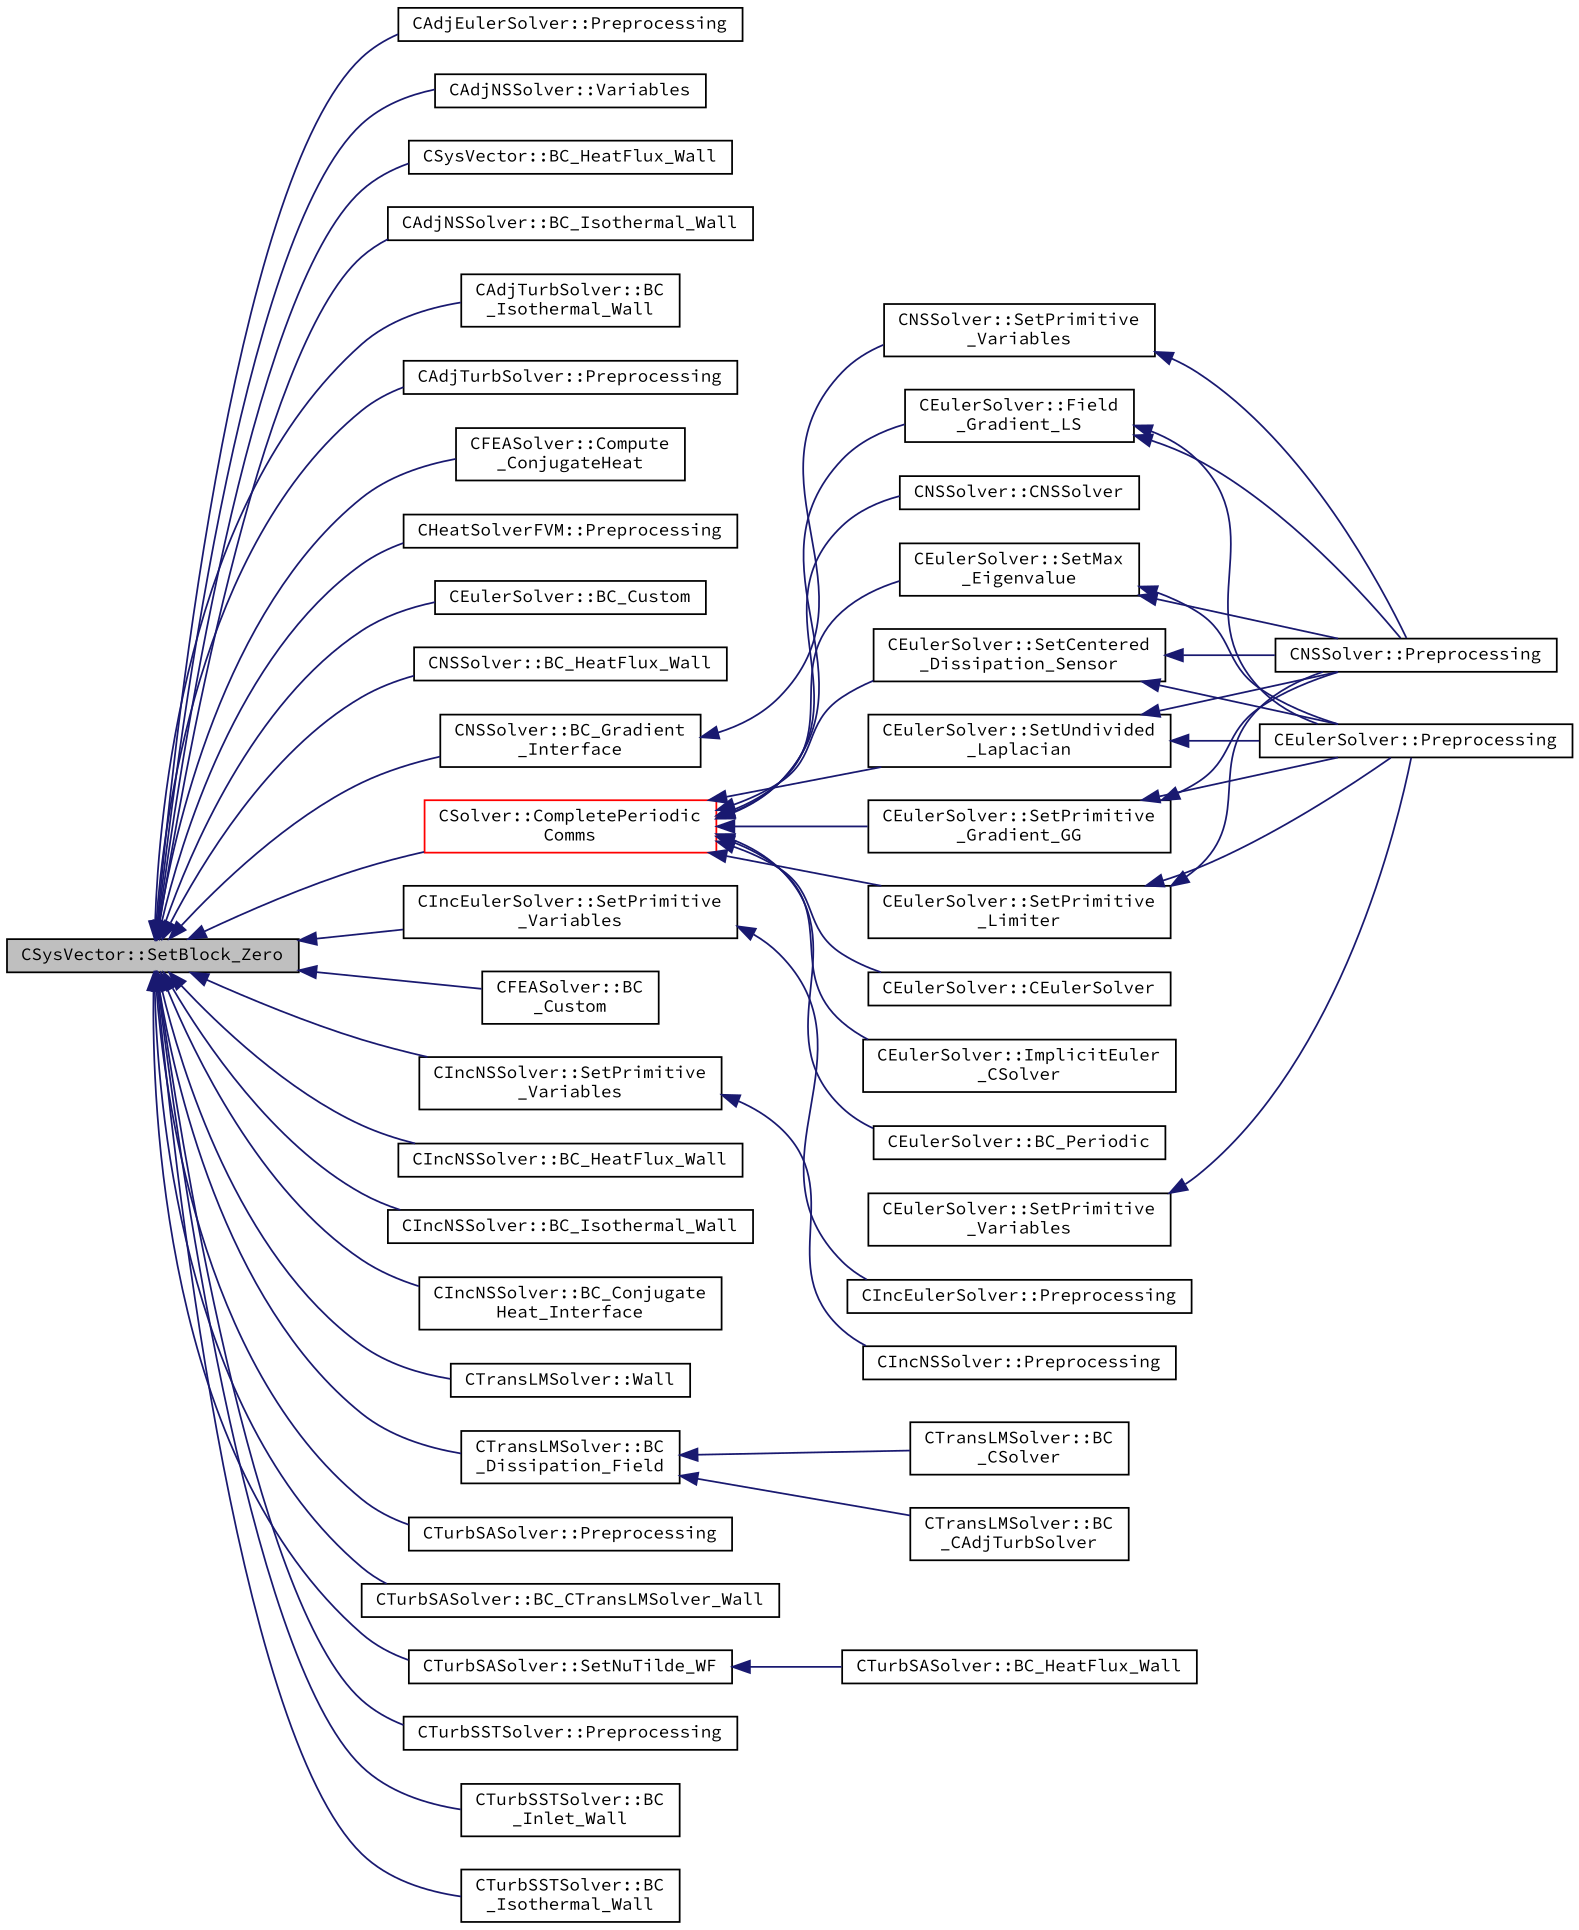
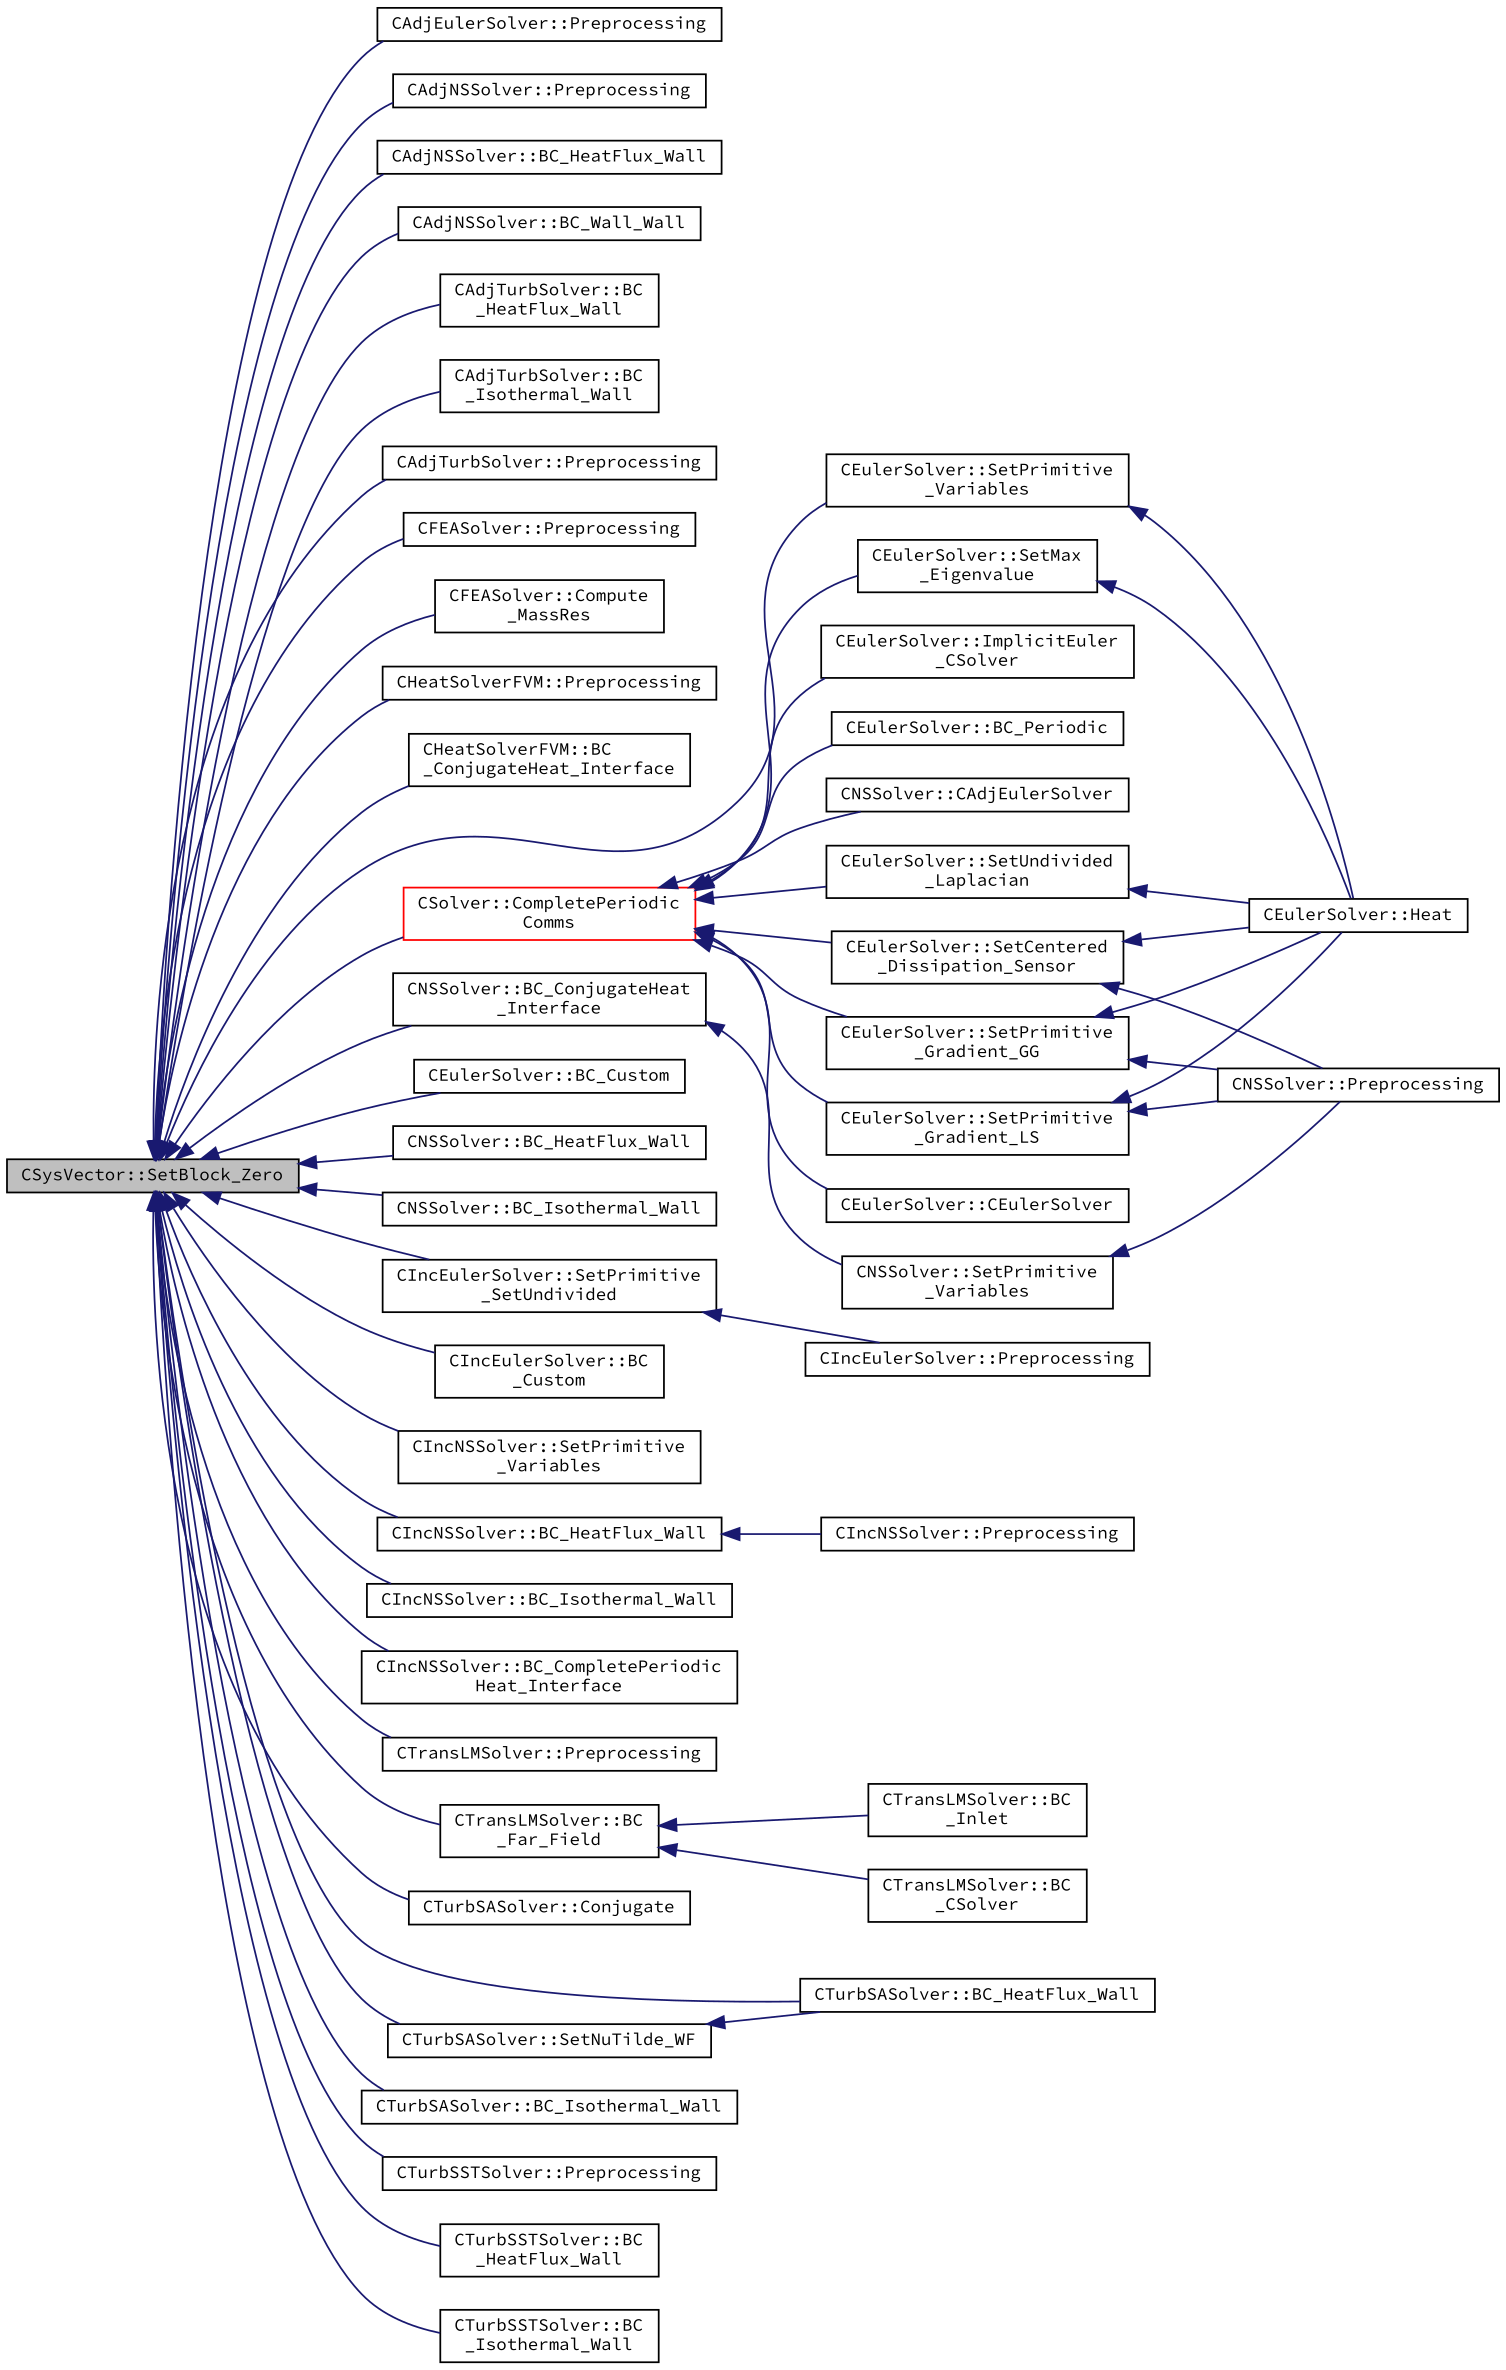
node "CAdjNSSolver::Variables": label "CAdjNSSolver::Variables" -> "CAdjNSSolver::Preprocessing"
node "CSysVector::BC_HeatFlux_Wall": label "CSysVector::BC_HeatFlux_Wall" -> "CAdjNSSolver::BC_HeatFlux_Wall"
node "CAdjNSSolver::BC_Isothermal_Wall": label "CAdjNSSolver::BC_Isothermal_Wall" -> "CAdjNSSolver::BC_Wall_Wall"
node "CAdjTurbSolver::BC _HeatFlux_Wall": added
node "CEulerSolver::Field _Gradient_LS": label "CEulerSolver::Field _Gradient_LS" -> "CEulerSolver::SetPrimitive _Gradient_LS"
node "CFEASolver::Compute _ConjugateHeat": label "CFEASolver::Compute _ConjugateHeat" -> "CFEASolver::Compute _MassRes"
node "CNSSolver::CNSSolver": label "CNSSolver::CNSSolver" -> "CNSSolver::CAdjEulerSolver"
node "CFEASolver::Preprocessing": added
edge "CNSSolver::Preprocessing" -> "CEulerSolver::SetMax _Eigenvalue": removed
edge "CNSSolver::Preprocessing" -> "CEulerSolver::SetUndivided _Laplacian": removed
node "CNSSolver::BC_Gradient _Interface": label "CNSSolver::BC_Gradient _Interface" -> "CNSSolver::BC_ConjugateHeat _Interface"
node "CEulerSolver::Preprocessing": label "CEulerSolver::Preprocessing" -> "CEulerSolver::Heat"
node "CHeatSolverFVM::BC _ConjugateHeat_Interface": added
edge "CEulerSolver::SetPrimitive _Variables" -> "CSysVector::SetBlock_Zero": added
node "CIncEulerSolver::SetPrimitive _Variables": label "CIncEulerSolver::SetPrimitive _Variables" -> "CIncEulerSolver::SetPrimitive _SetUndivided"
node "CEulerSolver::SetPrimitive _Limiter": removed
node "CFEASolver::BC _Custom": label "CFEASolver::BC _Custom" -> "CIncEulerSolver::BC _Custom"
node "CNSSolver::BC_Isothermal_Wall": added
edge "CIncNSSolver::Preprocessing" -> "CIncNSSolver::SetPrimitive _Variables": now "CIncNSSolver::Preprocessing" -> "CIncNSSolver::BC_HeatFlux_Wall"
node "CIncNSSolver::BC_Conjugate Heat_Interface": label "CIncNSSolver::BC_Conjugate Heat_Interface" -> "CIncNSSolver::BC_CompletePeriodic Heat_Interface"
node "CTransLMSolver::Wall": label "CTransLMSolver::Wall" -> "CTransLMSolver::Preprocessing"
node "CTransLMSolver::BC _Dissipation_Field": label "CTransLMSolver::BC _Dissipation_Field" -> "CTransLMSolver::BC _Far_Field"
node "CTurbSASolver::Preprocessing": label "CTurbSASolver::Preprocessing" -> "CTurbSASolver::Conjugate"
node "CTransLMSolver::BC _CAdjTurbSolver": label "CTransLMSolver::BC _CAdjTurbSolver" -> "CTransLMSolver::BC _Inlet"
node "CTurbSASolver::BC_CTransLMSolver_Wall": label "CTurbSASolver::BC_CTransLMSolver_Wall" -> "CTurbSASolver::BC_Isothermal_Wall"
edge "CTurbSASolver::BC_HeatFlux_Wall" -> "CSysVector::SetBlock_Zero": added
node "CTurbSSTSolver::BC _Inlet_Wall": label "CTurbSSTSolver::BC _Inlet_Wall" -> "CTurbSSTSolver::BC _HeatFlux_Wall"
